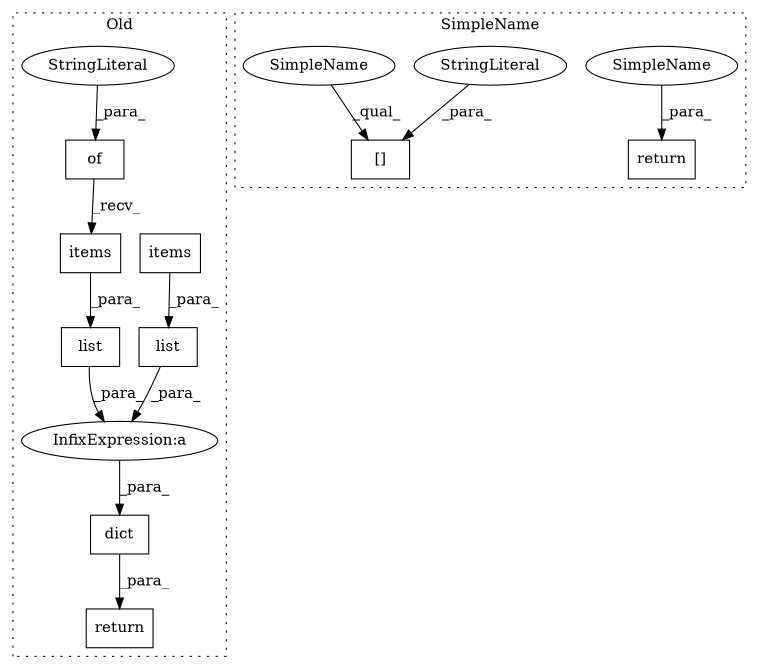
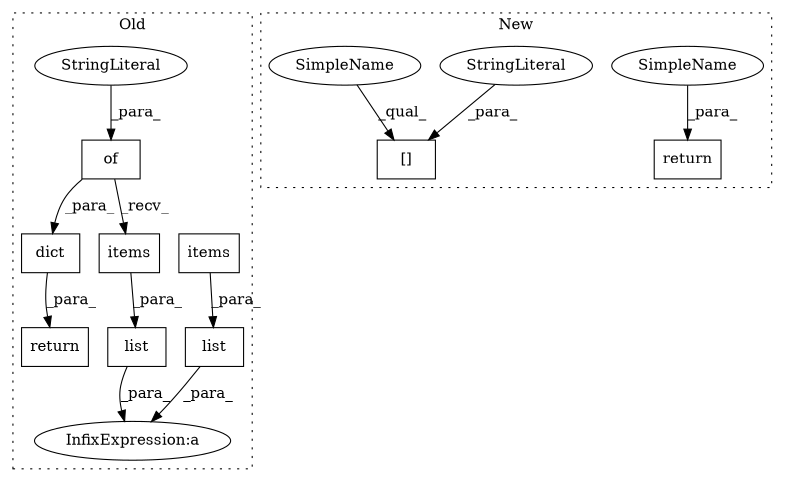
cluster "SimpleName": label "SimpleName" -> "New"
edge "InfixExpression:a" -> "dict": now "of" -> "dict"
